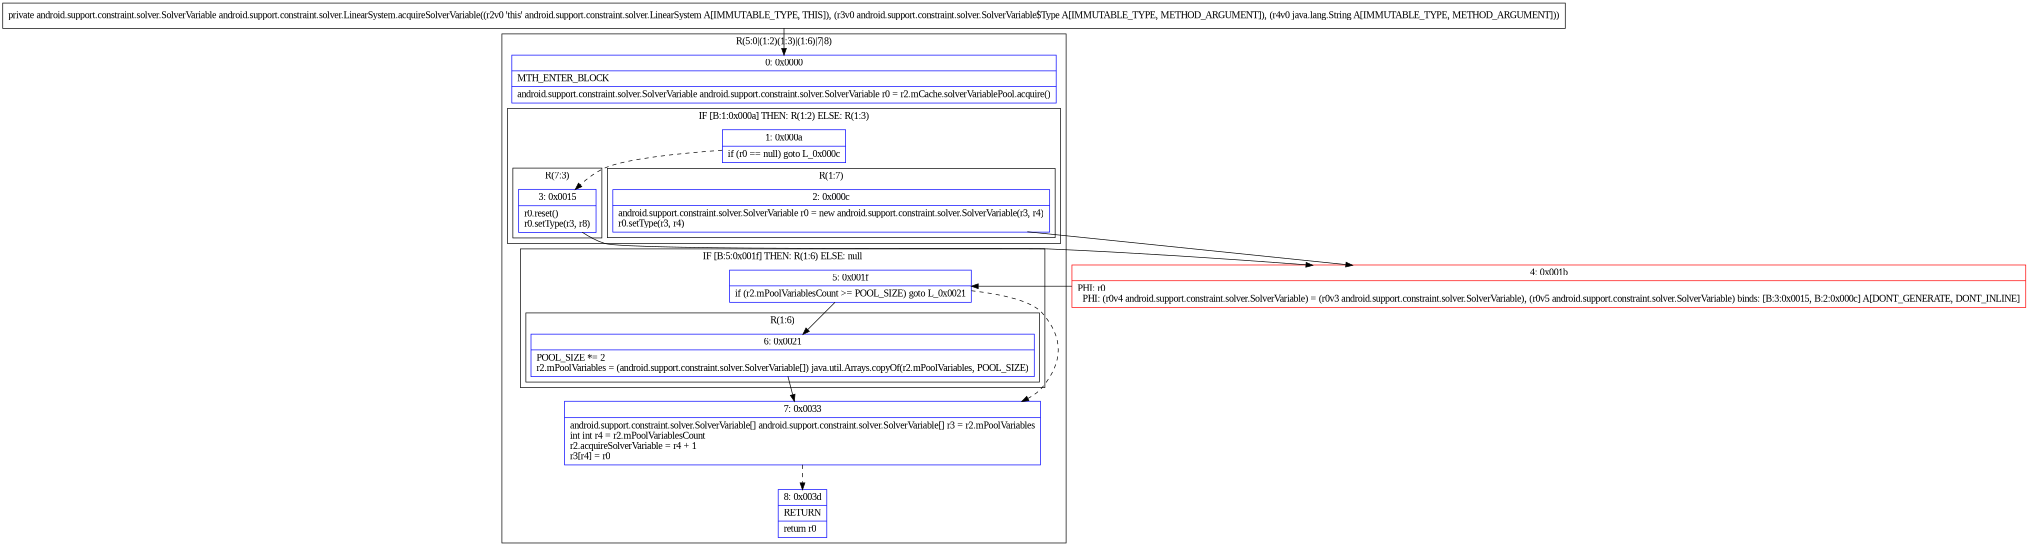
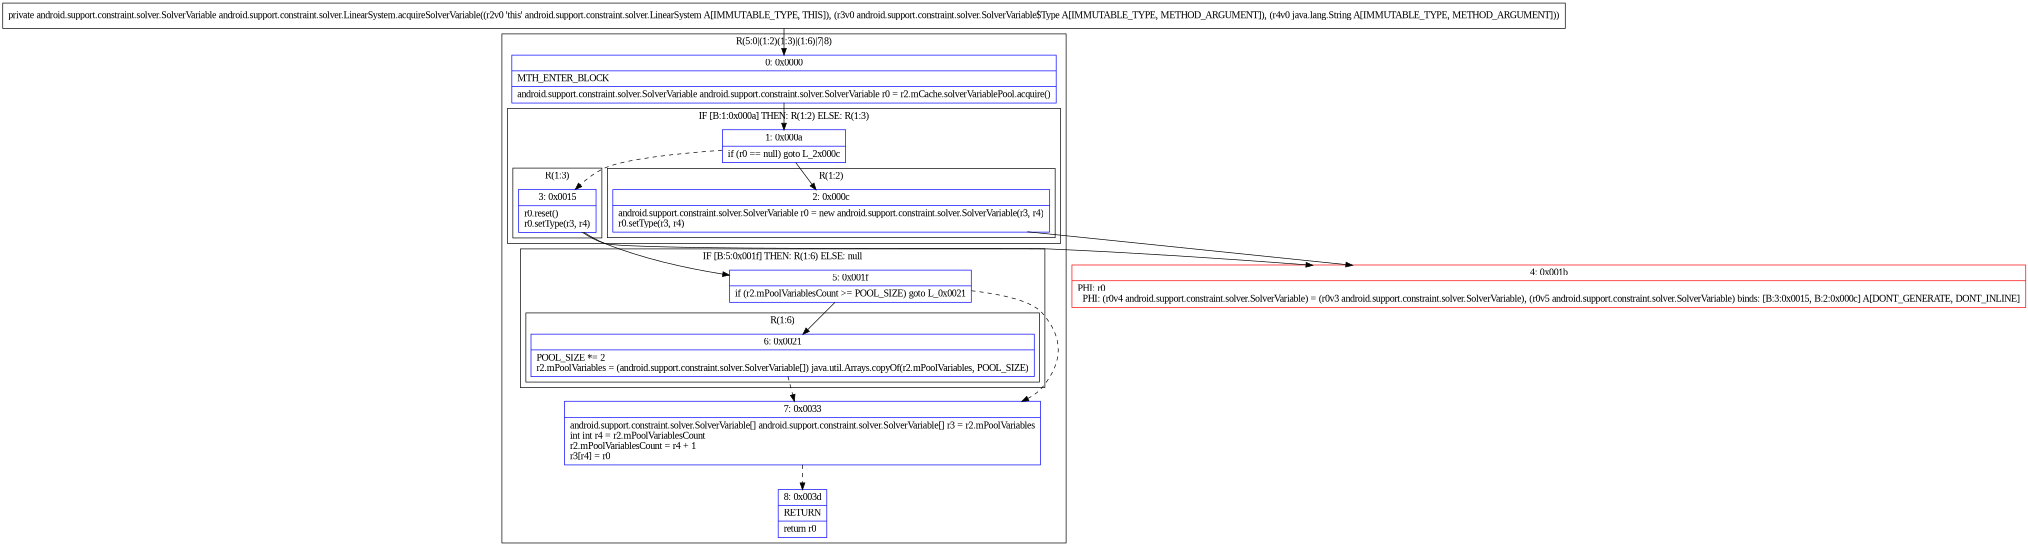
edge "0: 0x0000" -> "1: 0x000a": added
node "1: 0x000a": text "if (r0 == null) goto L_0x000c" -> "if (r0 == null) goto L_2x000c"
edge "1: 0x000a" -> "2: 0x000c": added
cluster "R(7:3)": label "R(7:3)" -> "R(1:3)"
cluster "R(1:7)": label "R(1:7)" -> "R(1:2)"
node "3: 0x0015": text "r0.setType(r3, r8)" -> "r0.setType(r3, r4)"
edge "4: 0x001b" -> "5: 0x001f": now "3: 0x0015" -> "5: 0x001f"
edge "6: 0x0021" -> "7: 0x0033": style solid -> dashed
node "7: 0x0033": text "r2.acquireSolverVariable = r4 + 1" -> "r2.mPoolVariablesCount = r4 + 1"
